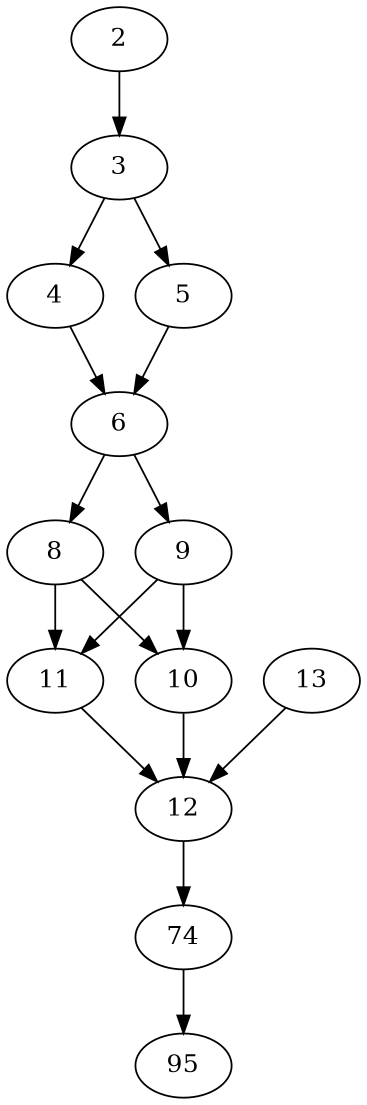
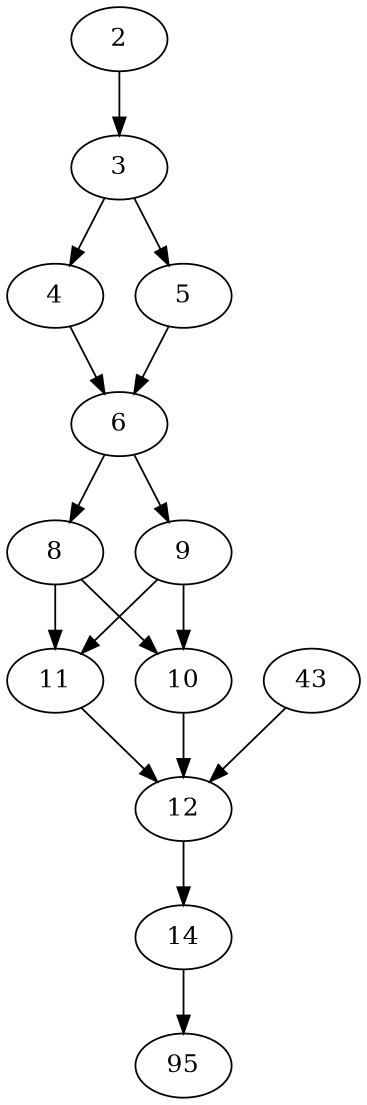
node "13": label "13" -> "43"
node "74": label "74" -> "14"
